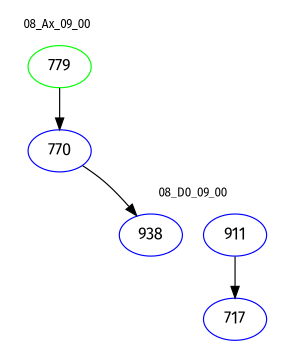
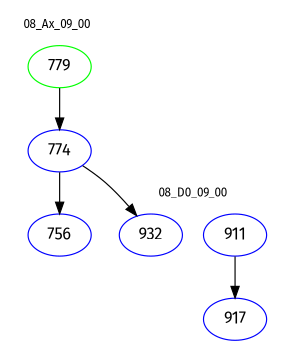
node "770": label "770" -> "774"
node "756": added
node "938": label "938" -> "932"
node "717": label "717" -> "917"
